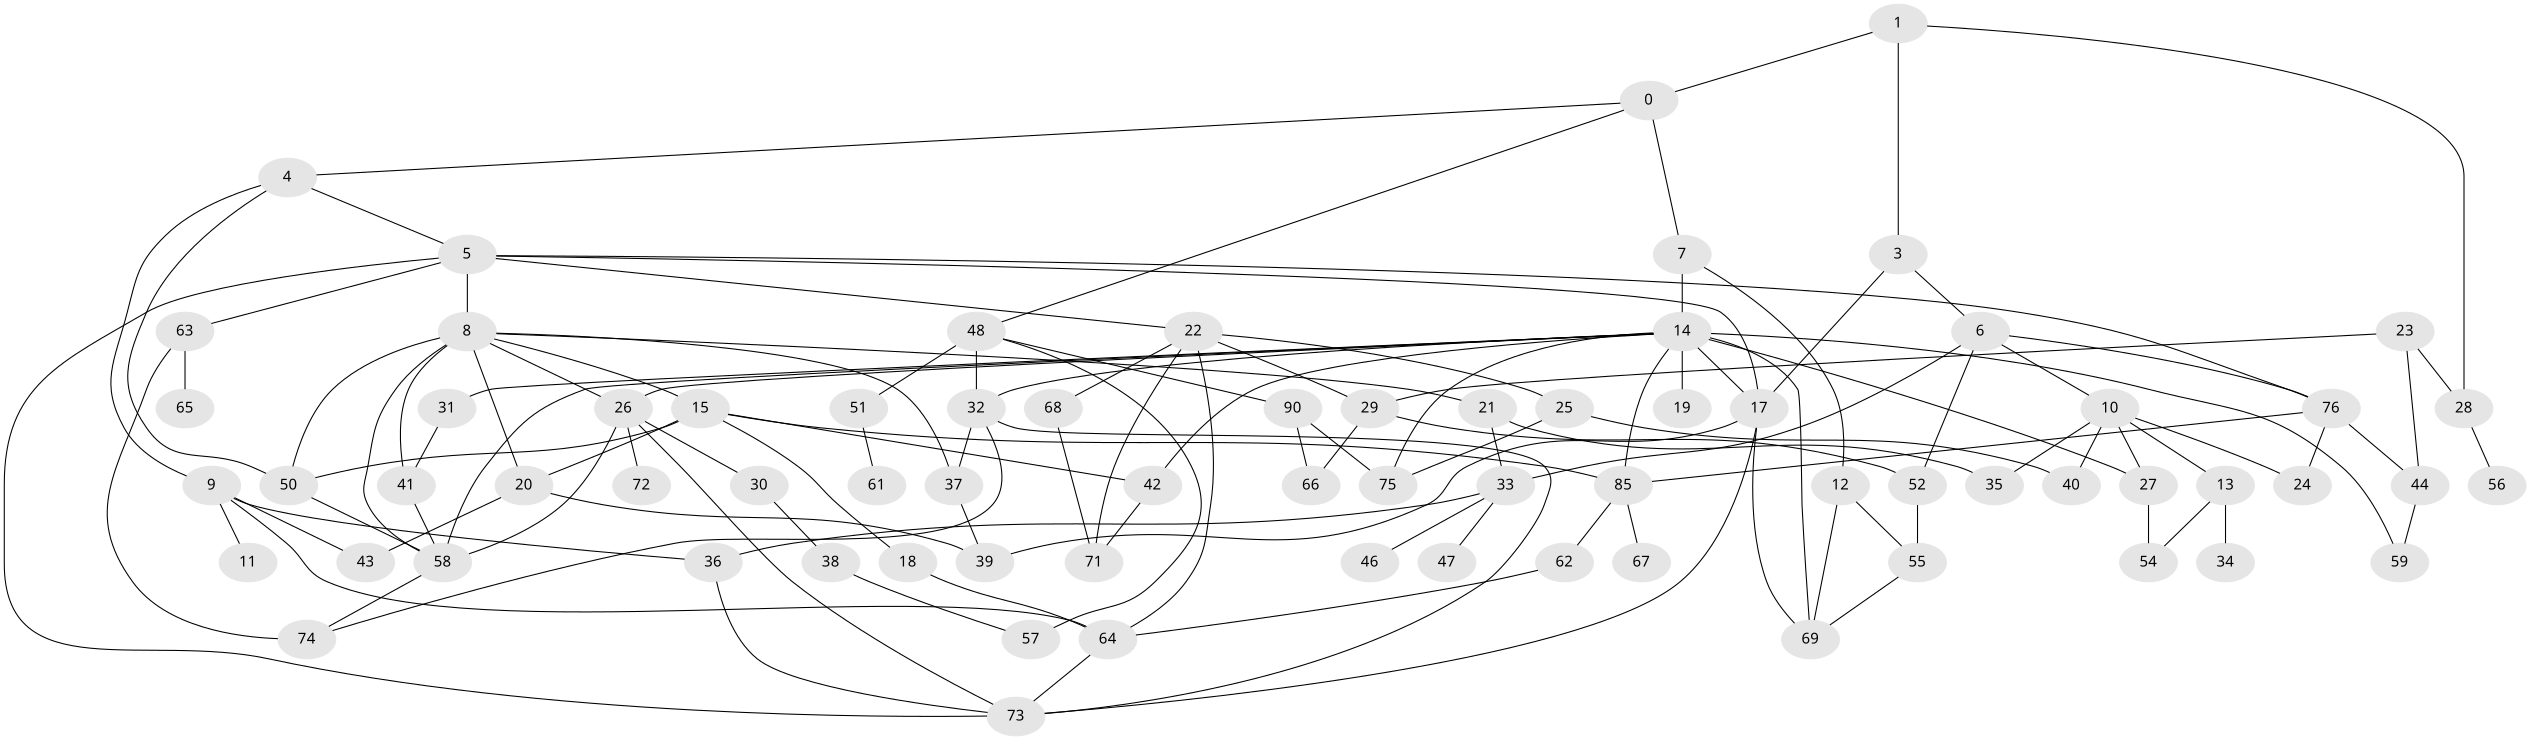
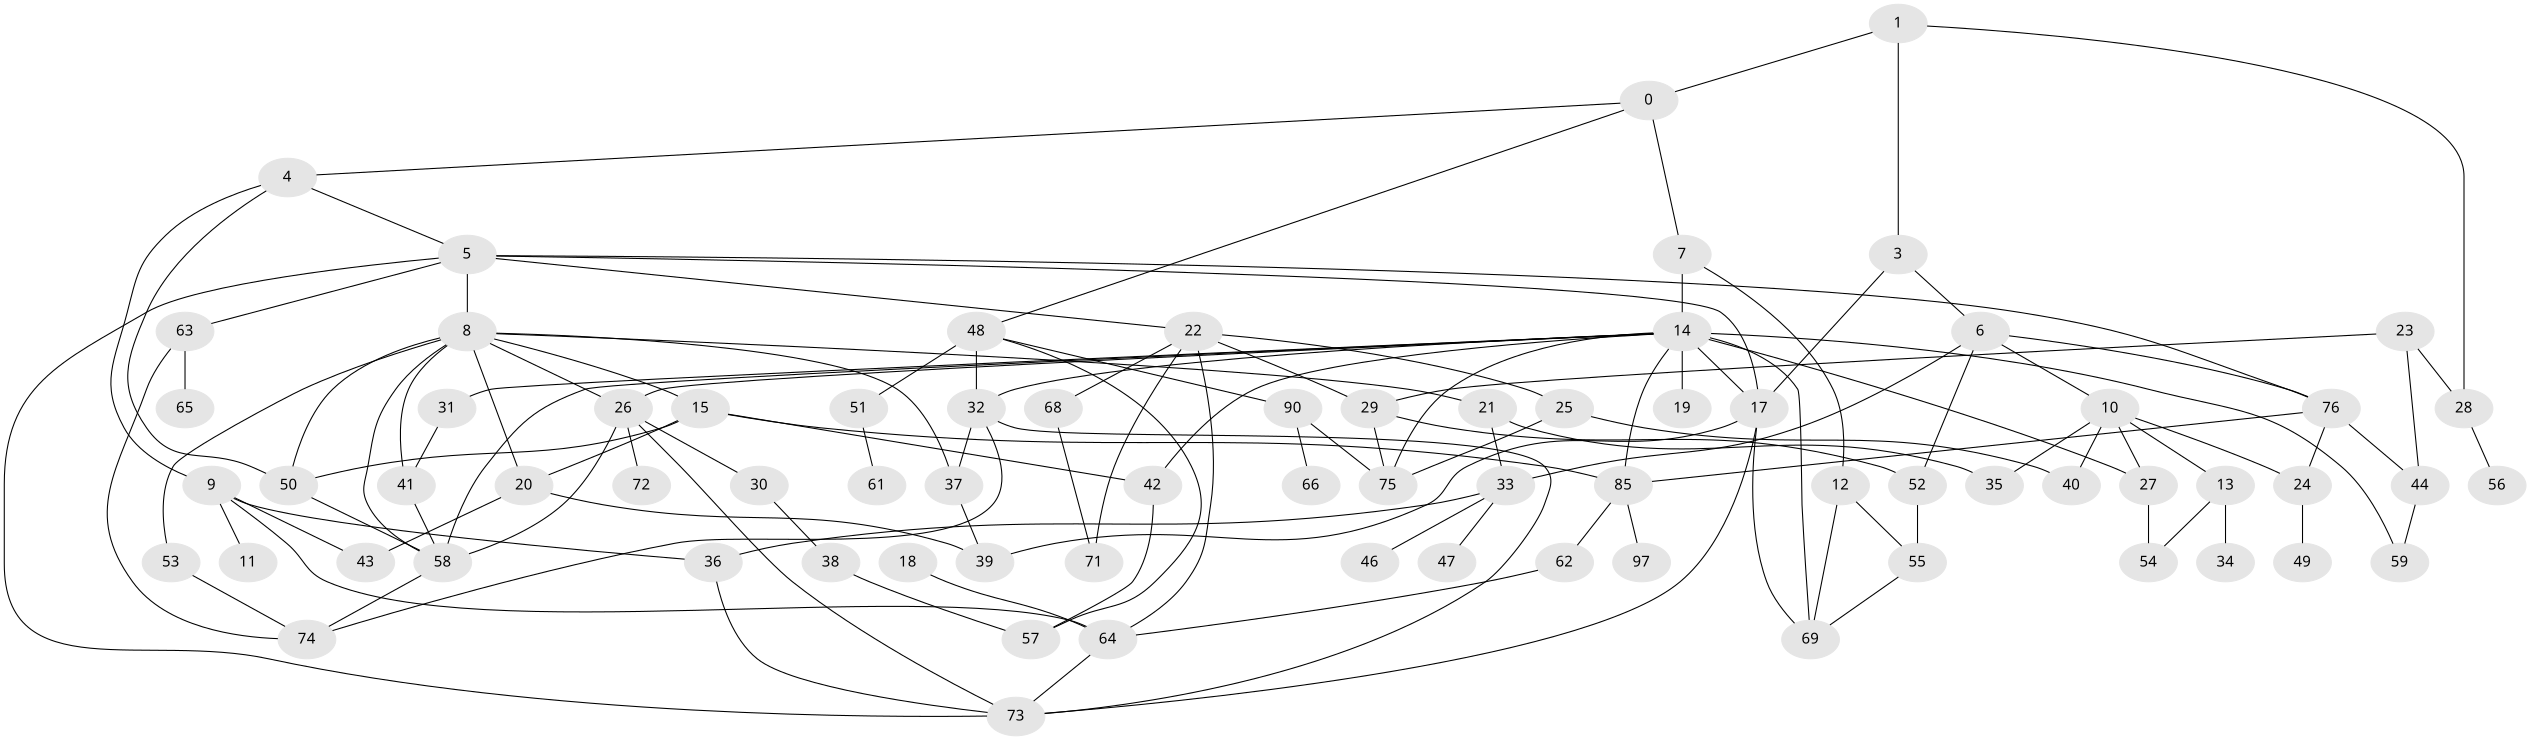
edge "29" -- "66": now "29" -- "75"
edge "15" -- "18": removed
edge "42" -- "71": now "42" -- "57"
node "53": added
node "67": label "67" -> "97"
node "49": added
